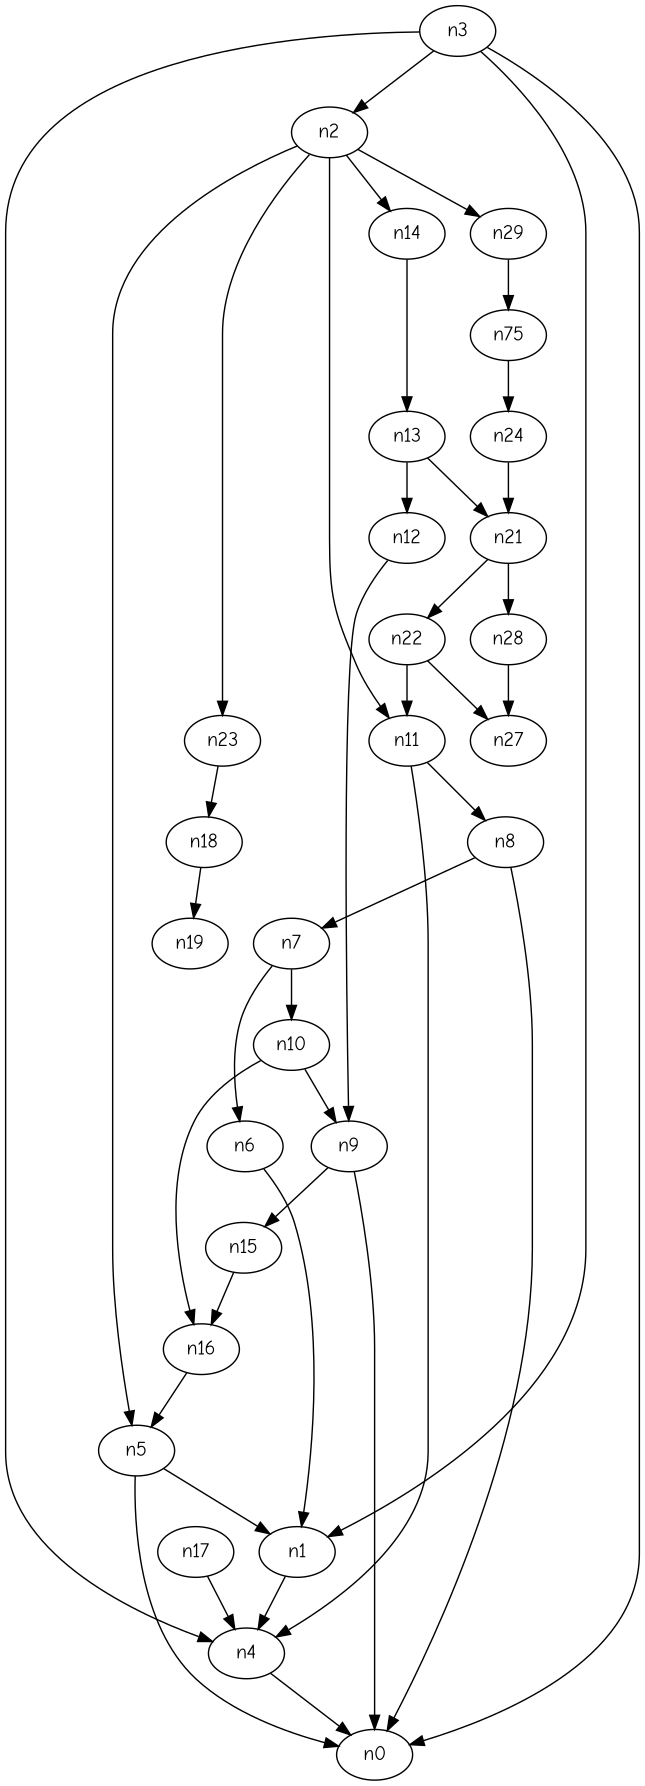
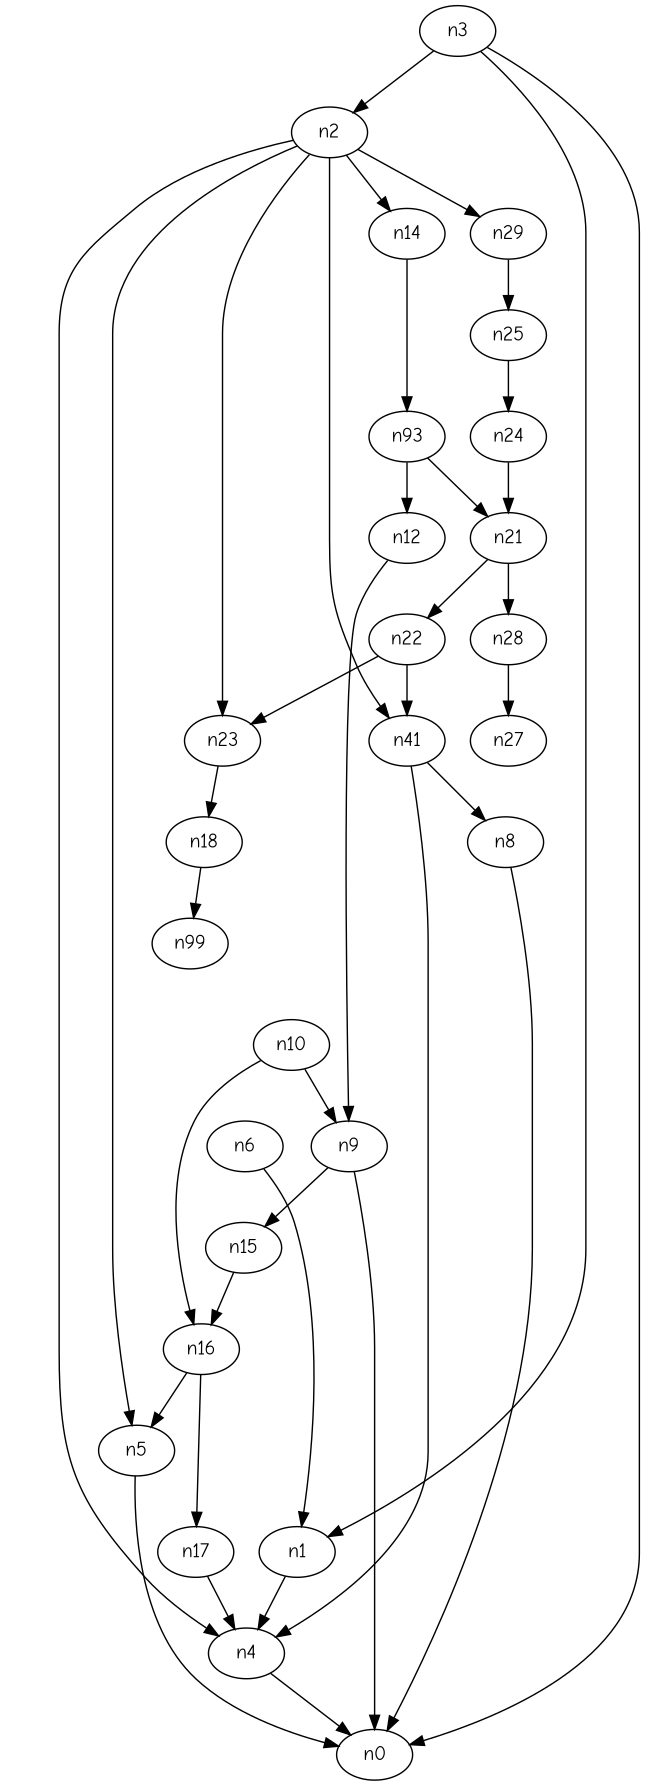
node "n75": label "n75" -> "n25"
node "n13": label "n13" -> "n93"
edge "n22" -> "n27": now "n22" -> "n23"
edge "n3" -> "n4": now "n2" -> "n4"
node "n11": label "n11" -> "n41"
node "n19": label "n19" -> "n99"
node "n7": removed
edge "n16" -> "n17": added
edge "n5" -> "n1": removed
